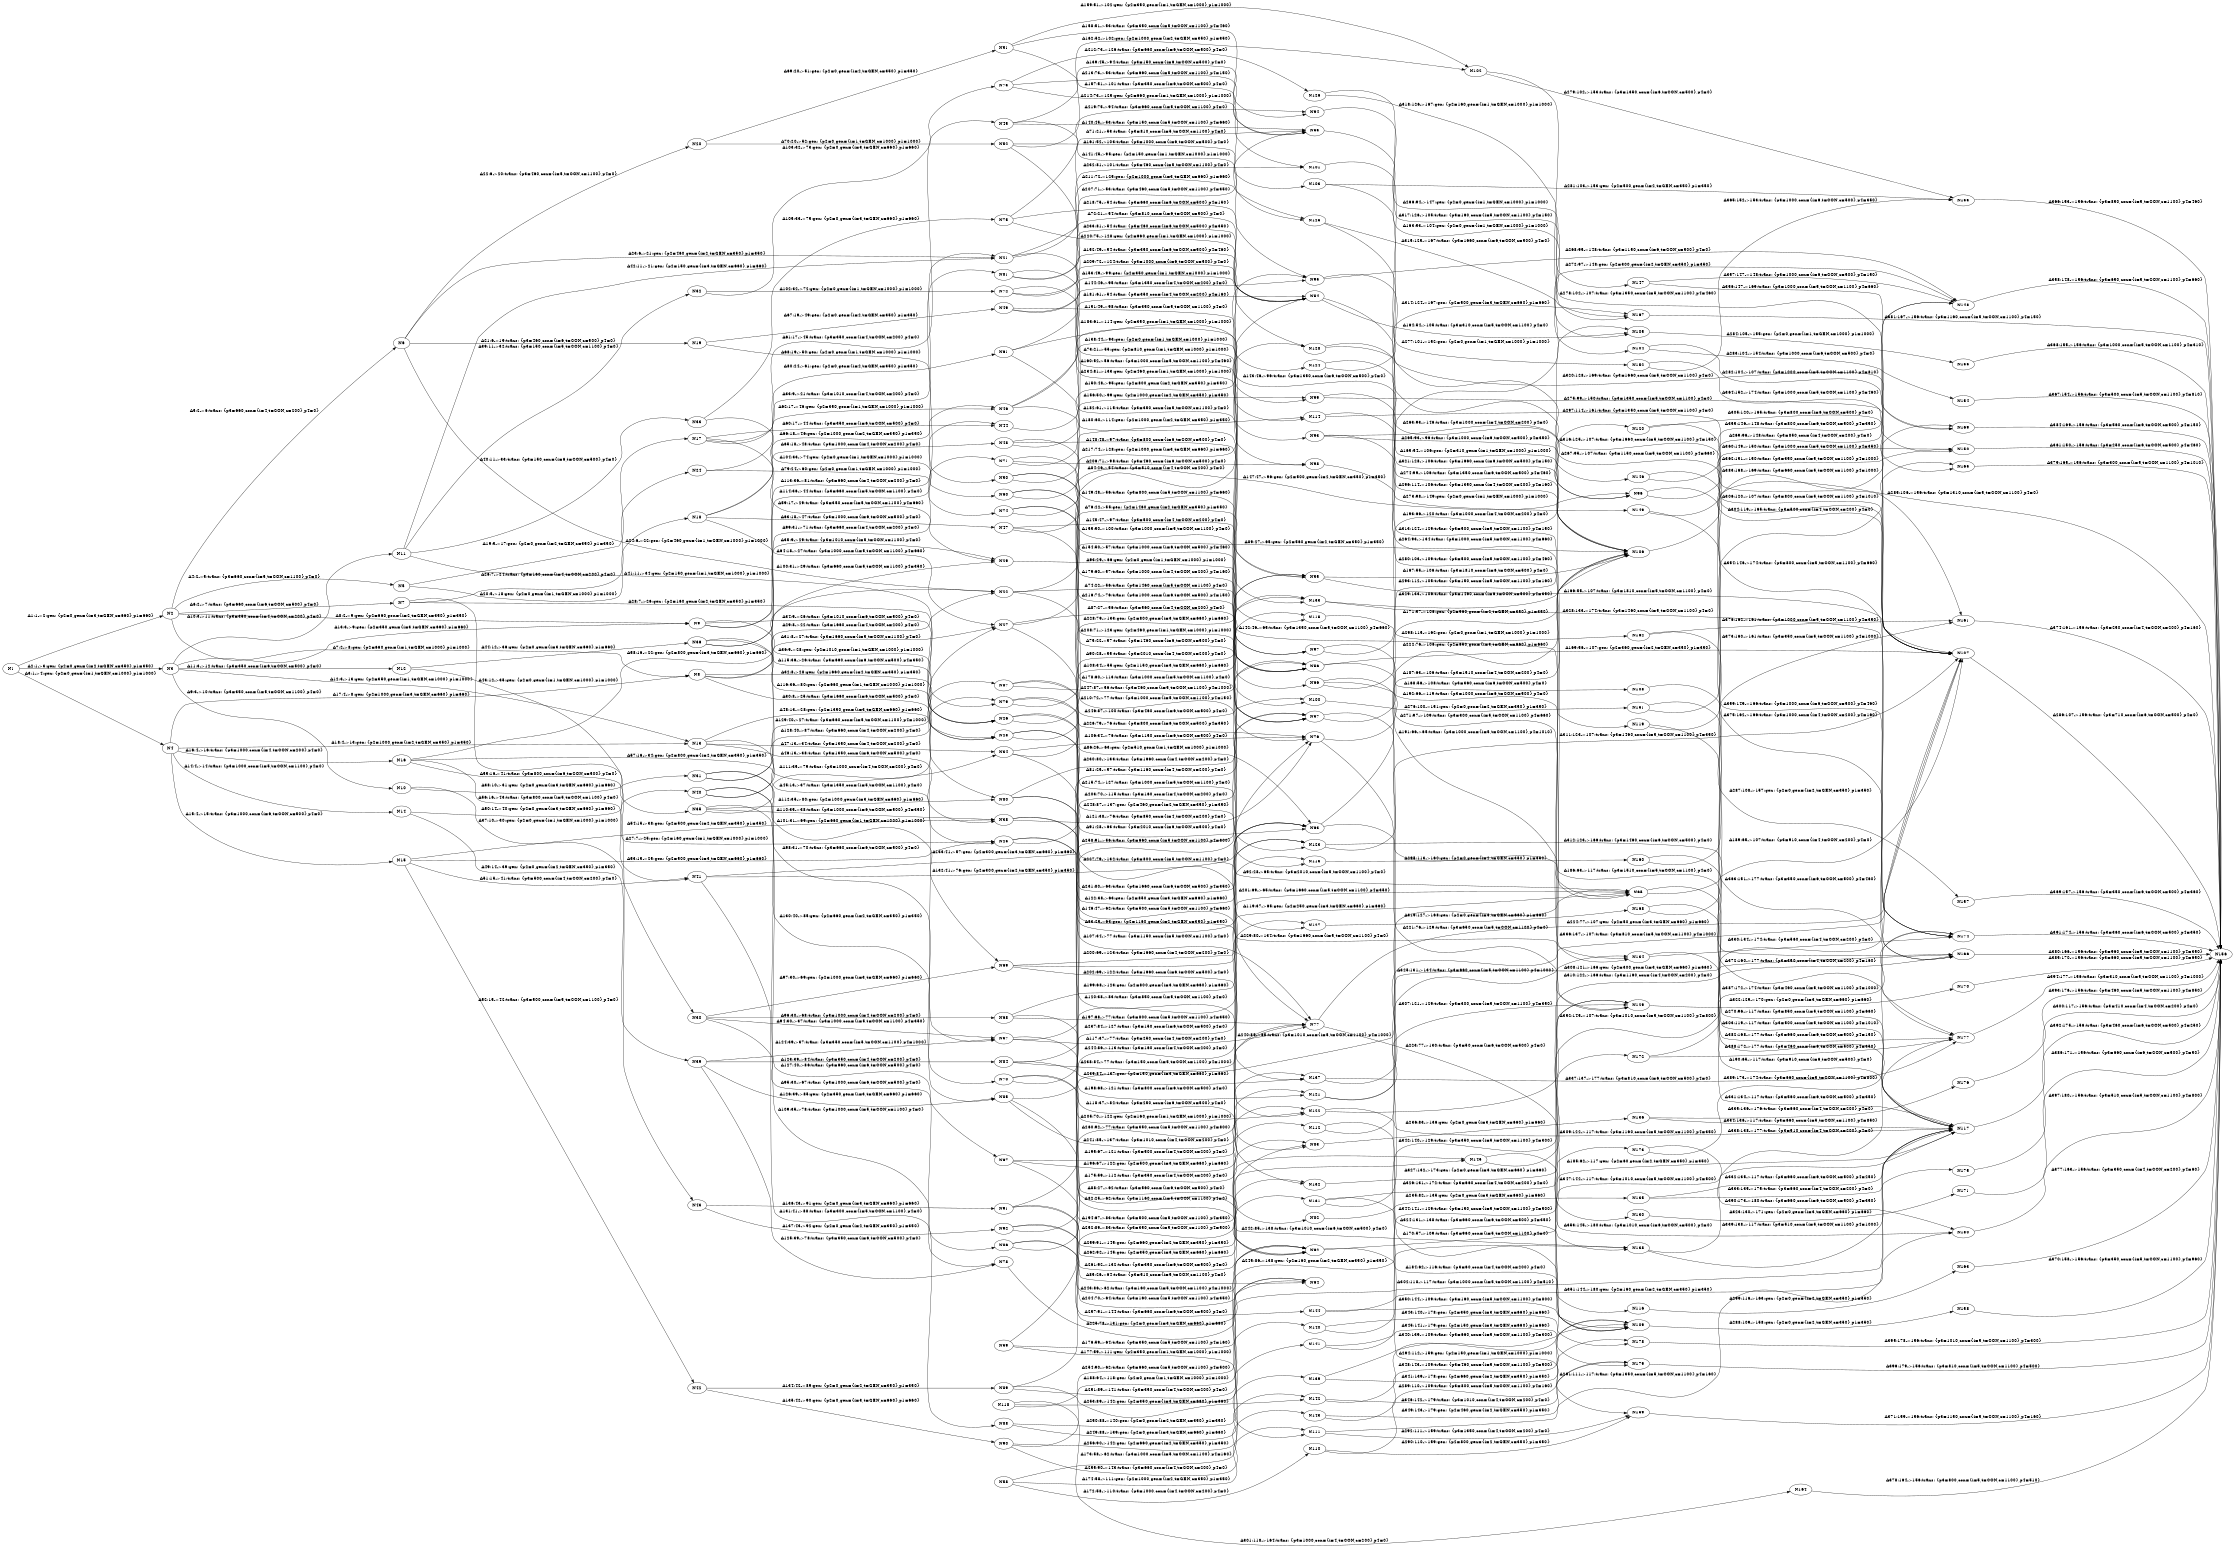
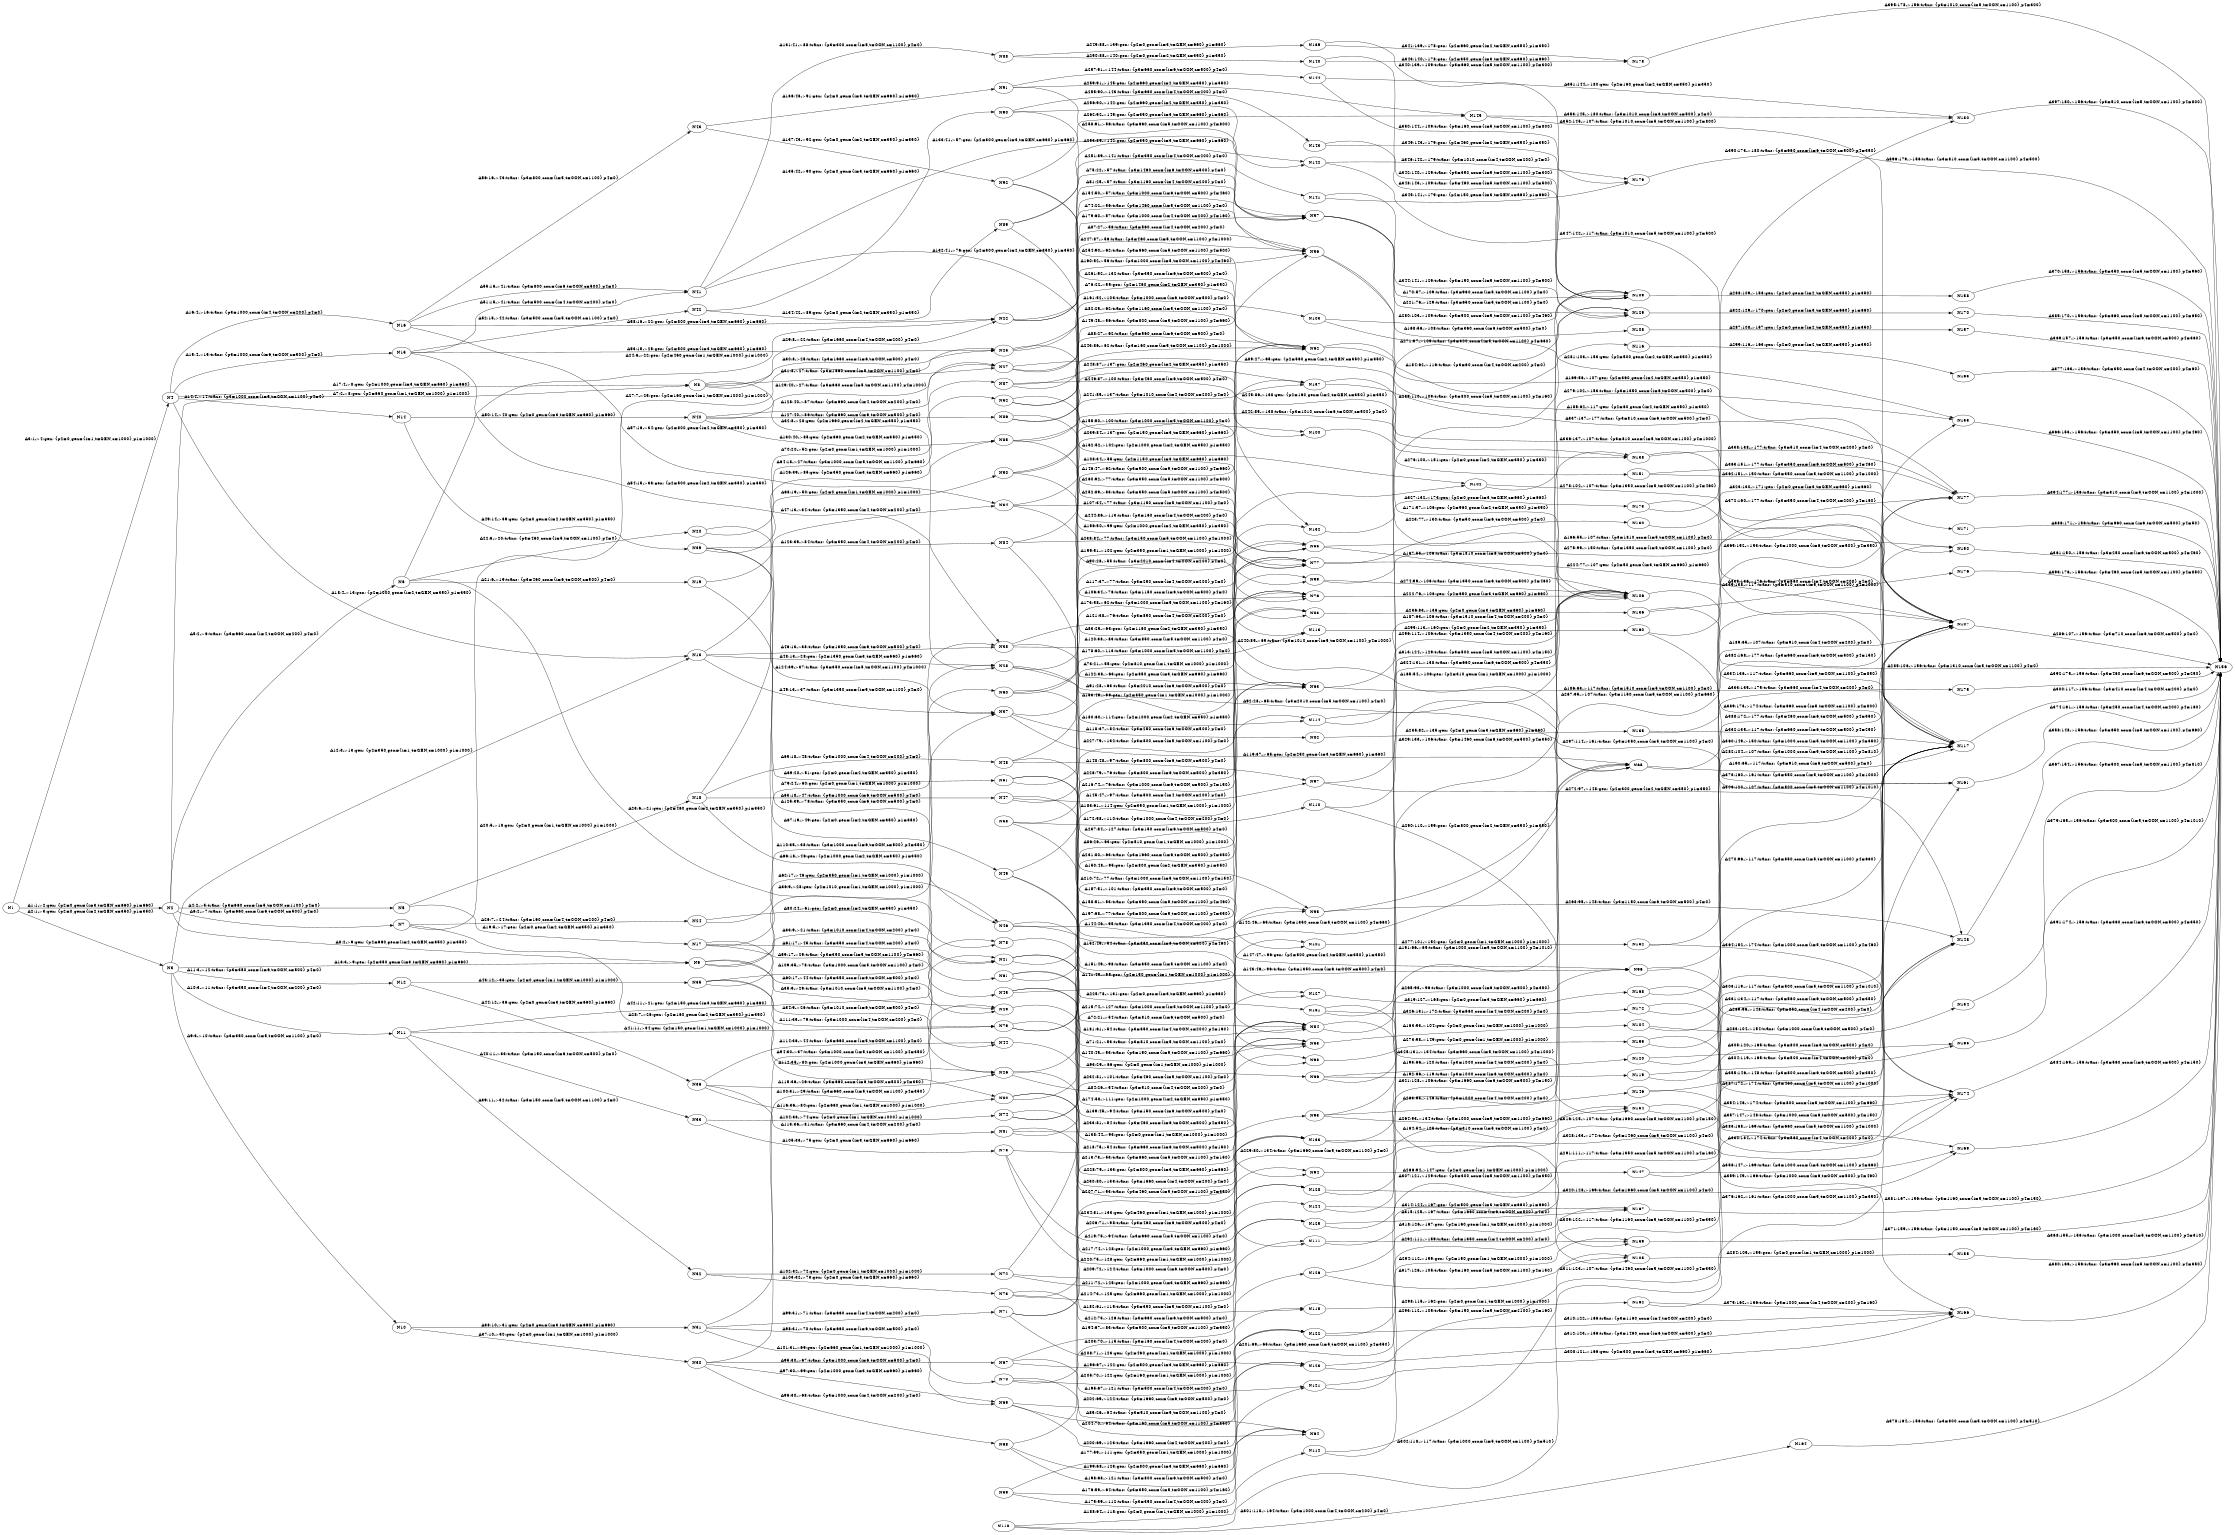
node "N149": label "N149" -> "N199"
edge "N76" -> "N129": now "N57" -> "N129"
